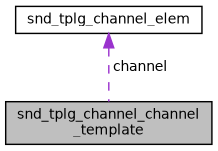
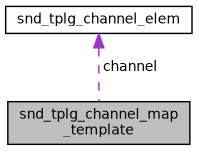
node "snd_tplg_channel_channel _template": label "snd_tplg_channel_channel _template" -> "snd_tplg_channel_map _template"
